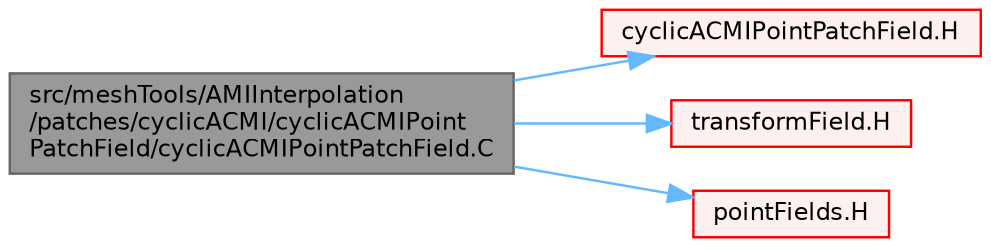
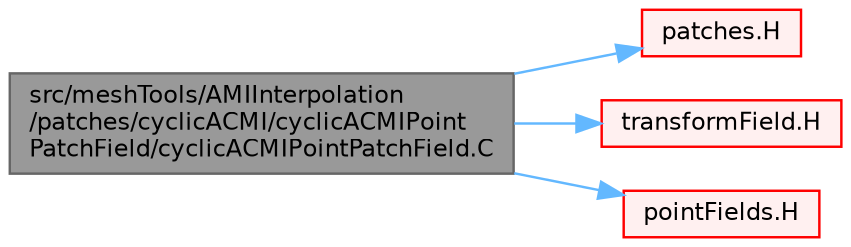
node "cyclicACMIPointPatchField.H": label "cyclicACMIPointPatchField.H" -> "patches.H"
